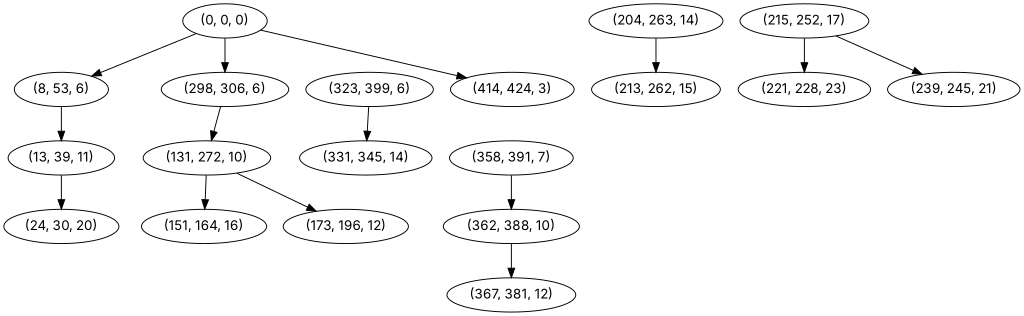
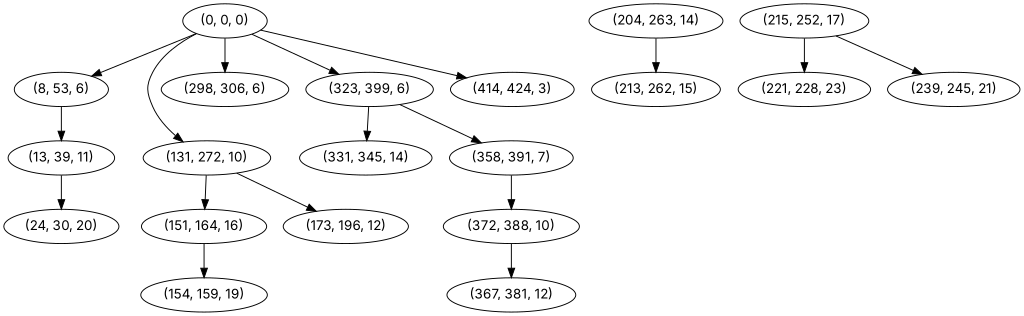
edge "(0, 0, 0)" -> "(323, 399, 6)": added
edge "(298, 306, 6)" -> "(131, 272, 10)": now "(0, 0, 0)" -> "(131, 272, 10)"
edge "(323, 399, 6)" -> "(358, 391, 7)": added
node "(362, 388, 10)": label "(362, 388, 10)" -> "(372, 388, 10)"
node "(154, 159, 19)": added
